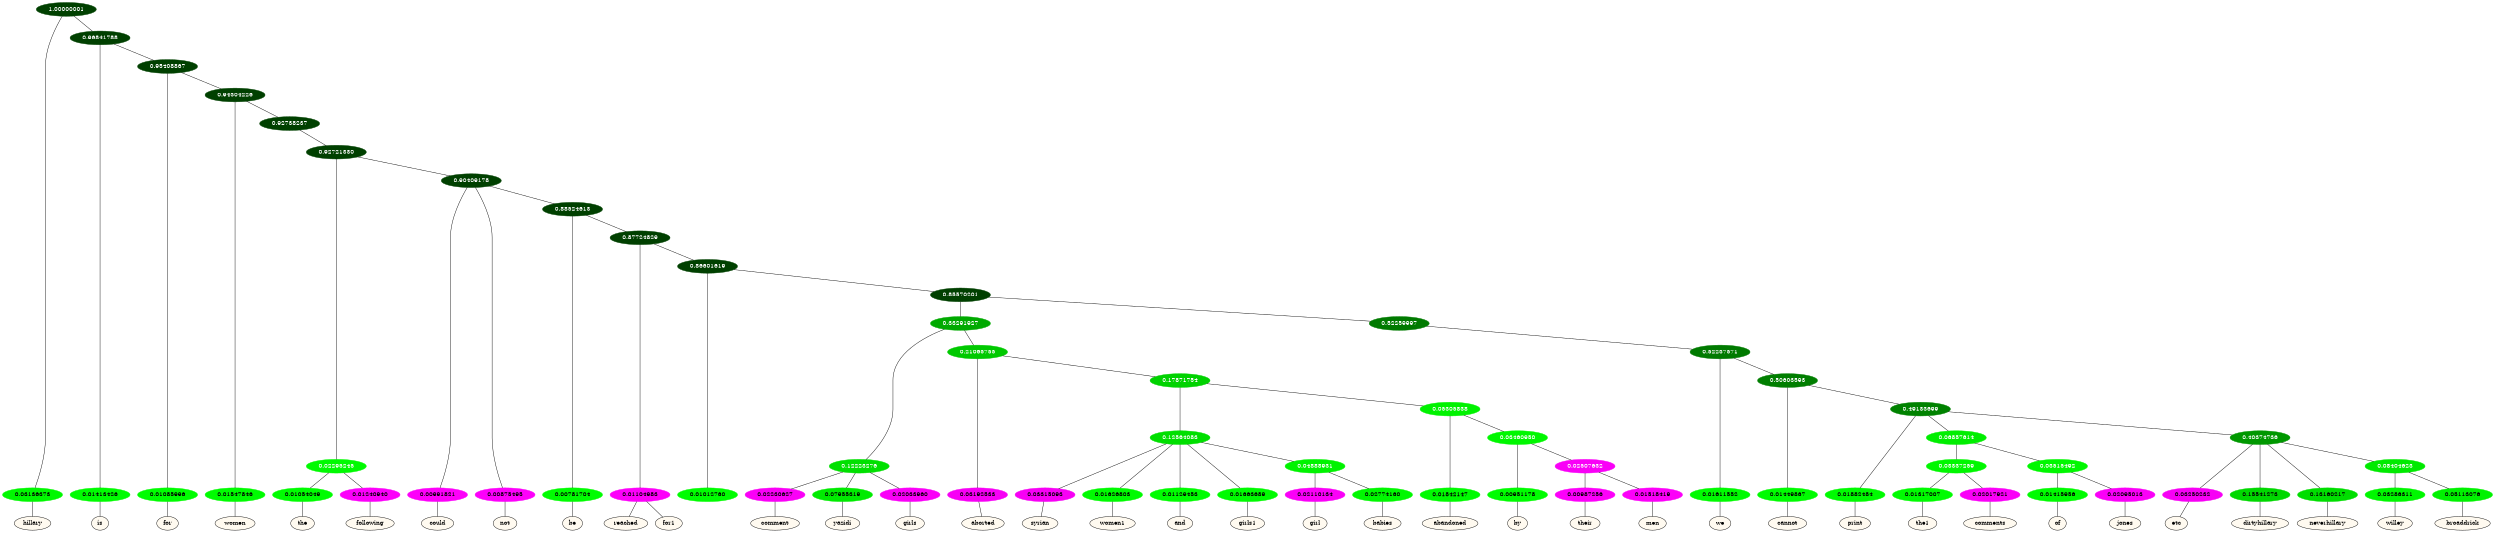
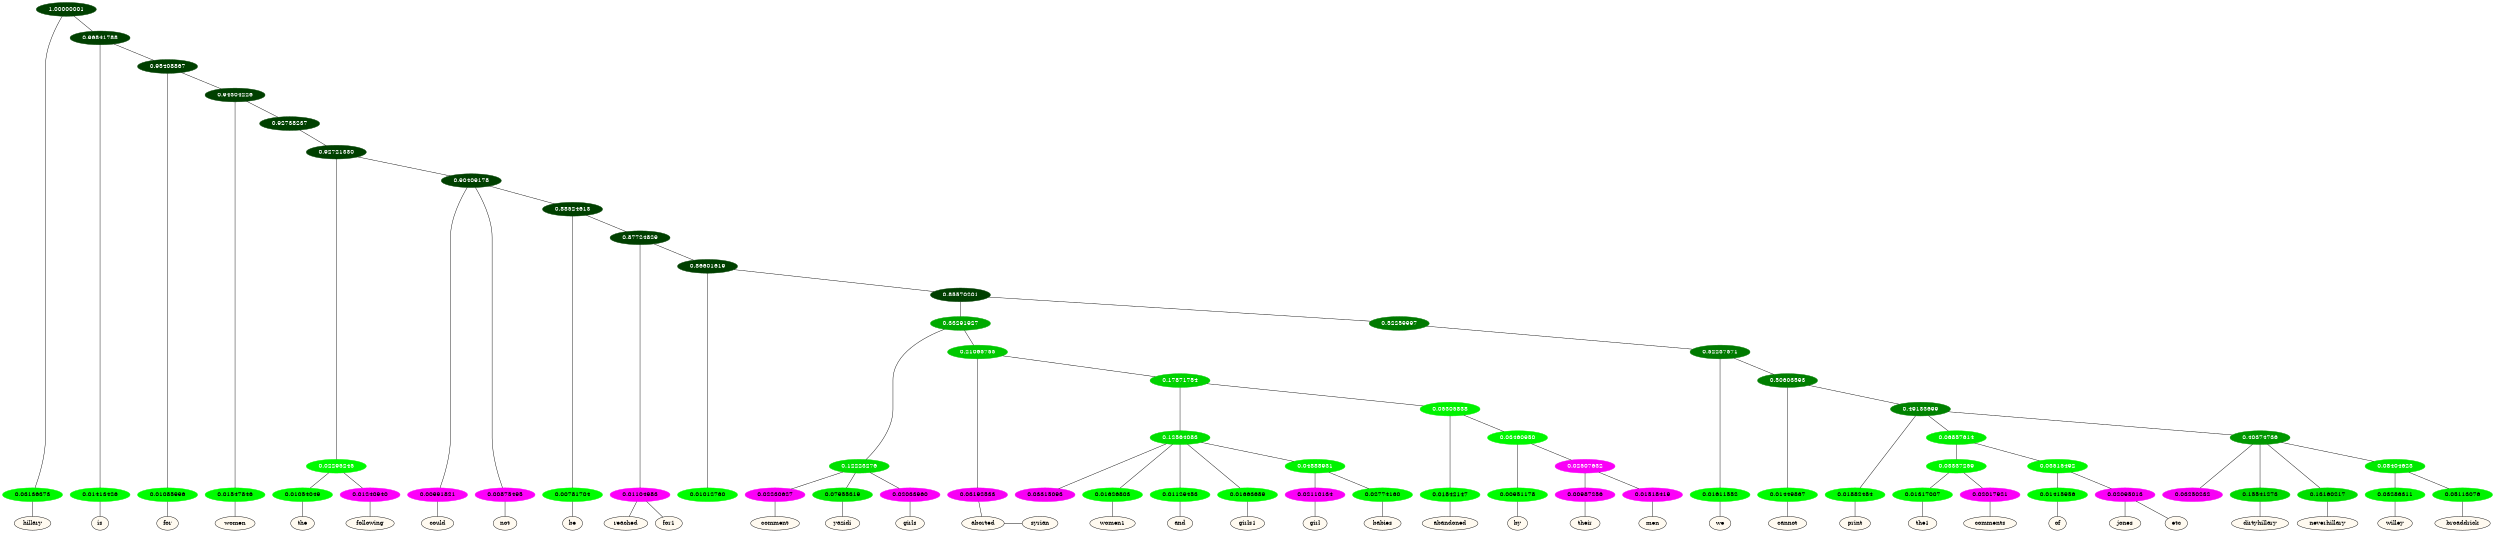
edge "0.03315093" -- "syrian": now "aborted" -- "syrian"
edge "0.03250232" -- "etc": now "0.02095013" -- "etc"
